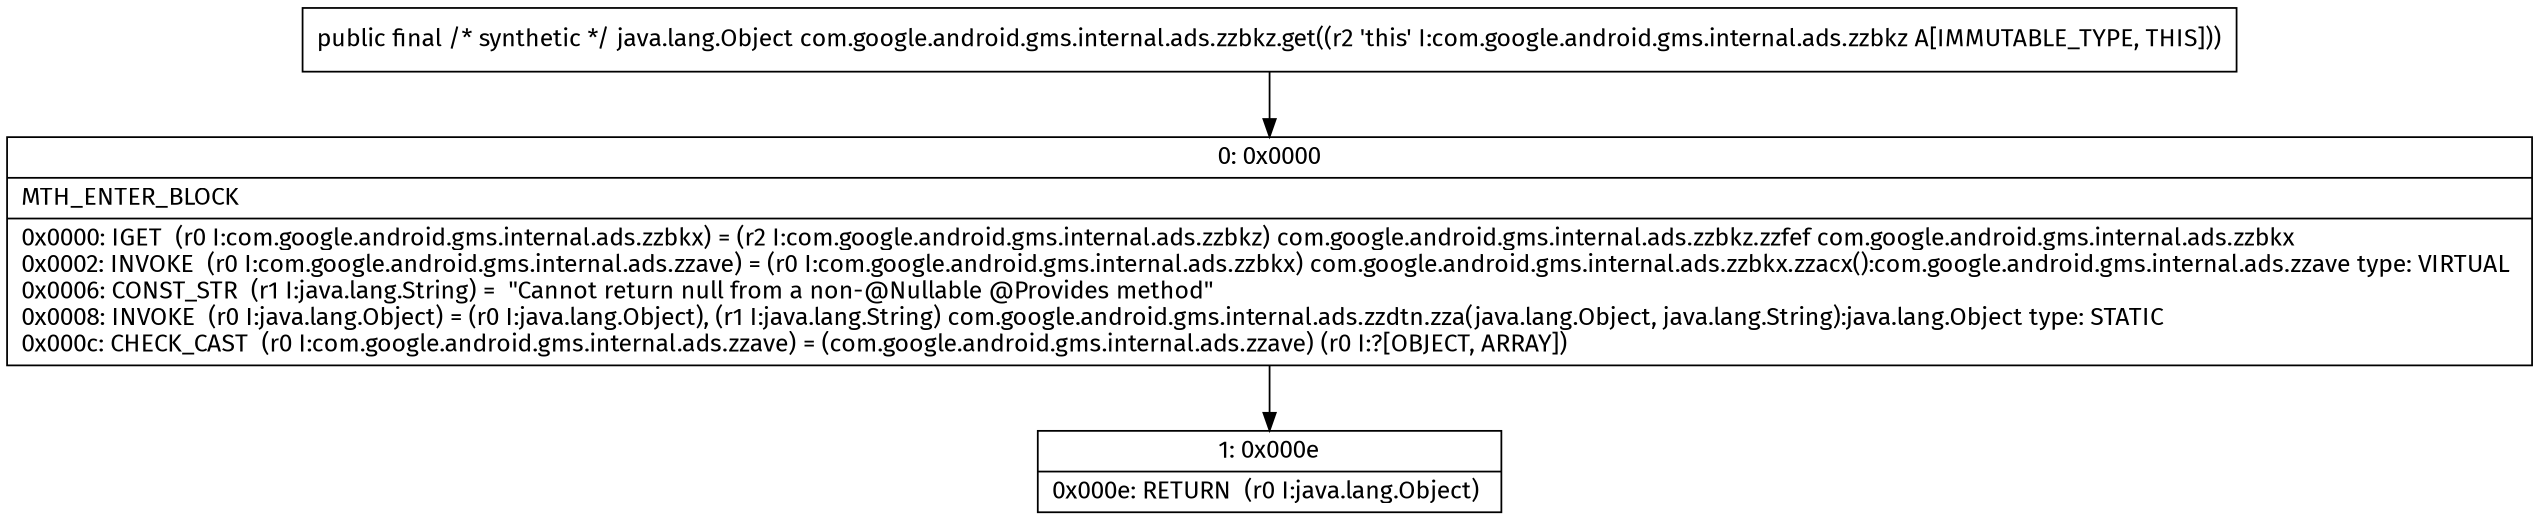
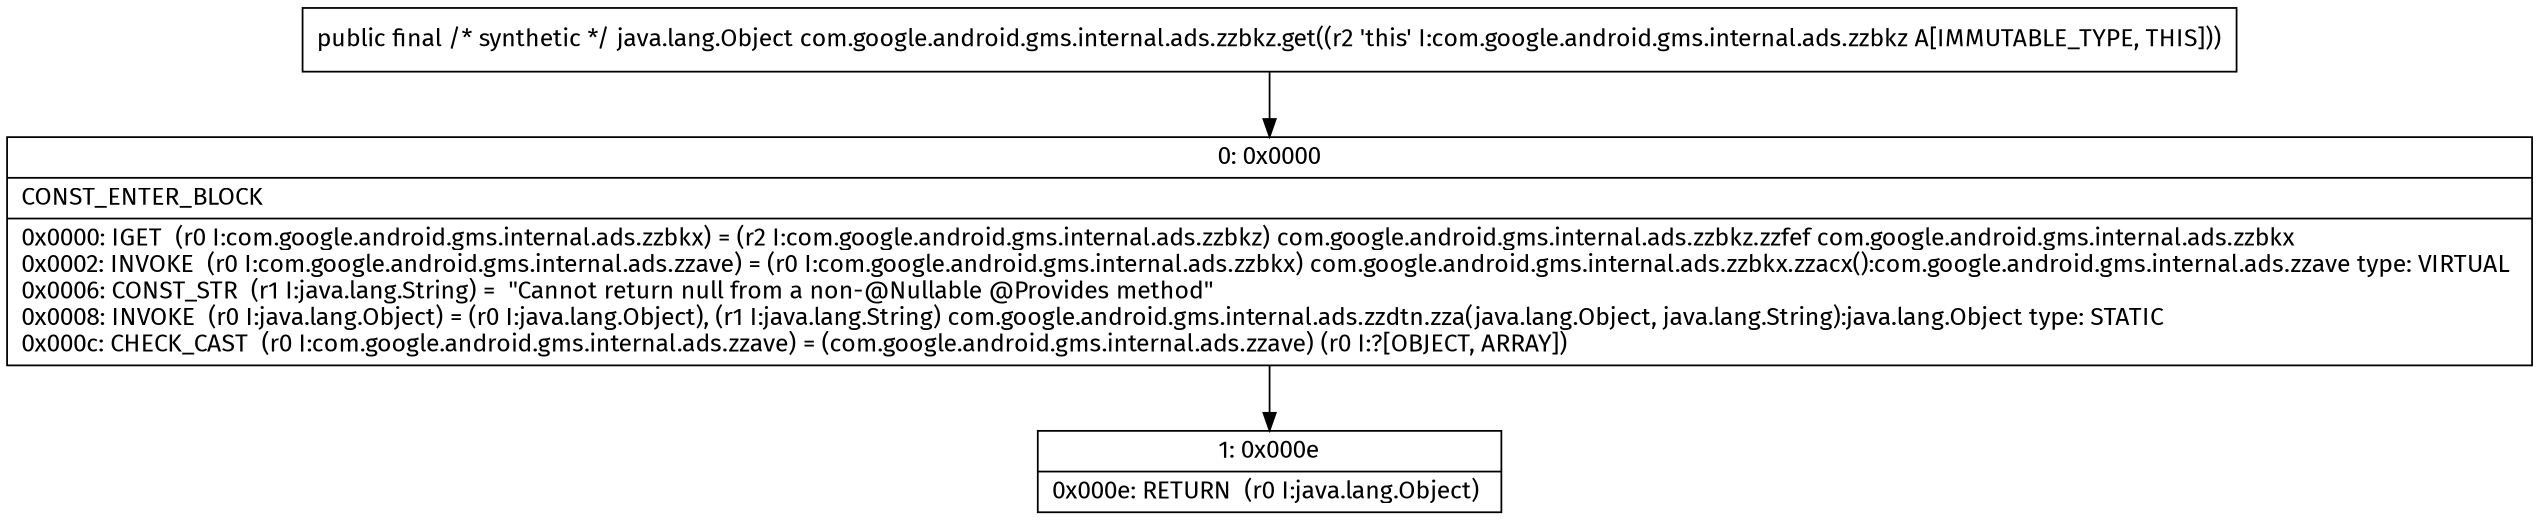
node "0: 0x0000": text "MTH_ENTER_BLOCK" -> "CONST_ENTER_BLOCK"
